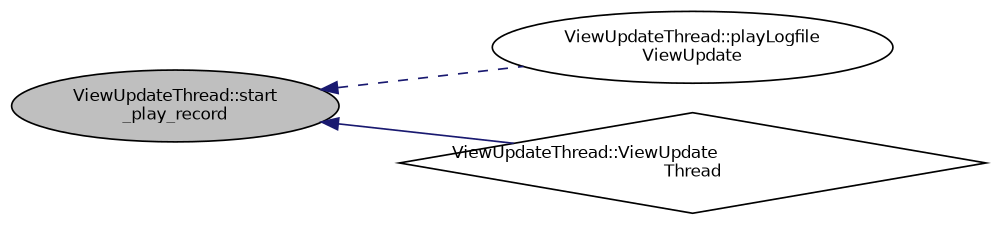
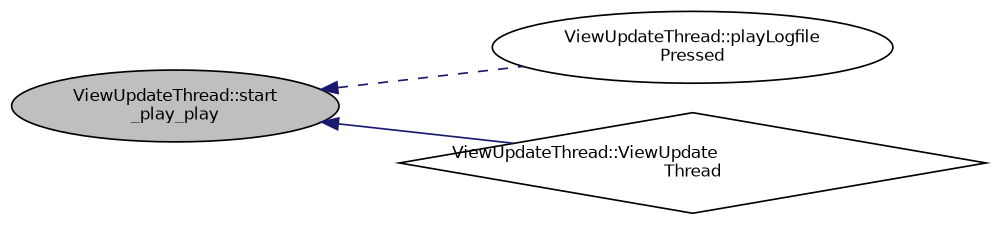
node "ViewUpdateThread::playLogfile ViewUpdate": label "ViewUpdateThread::playLogfile ViewUpdate" -> "ViewUpdateThread::playLogfile Pressed"
node "ViewUpdateThread::start _play_record": label "ViewUpdateThread::start _play_record" -> "ViewUpdateThread::start _play_play"
